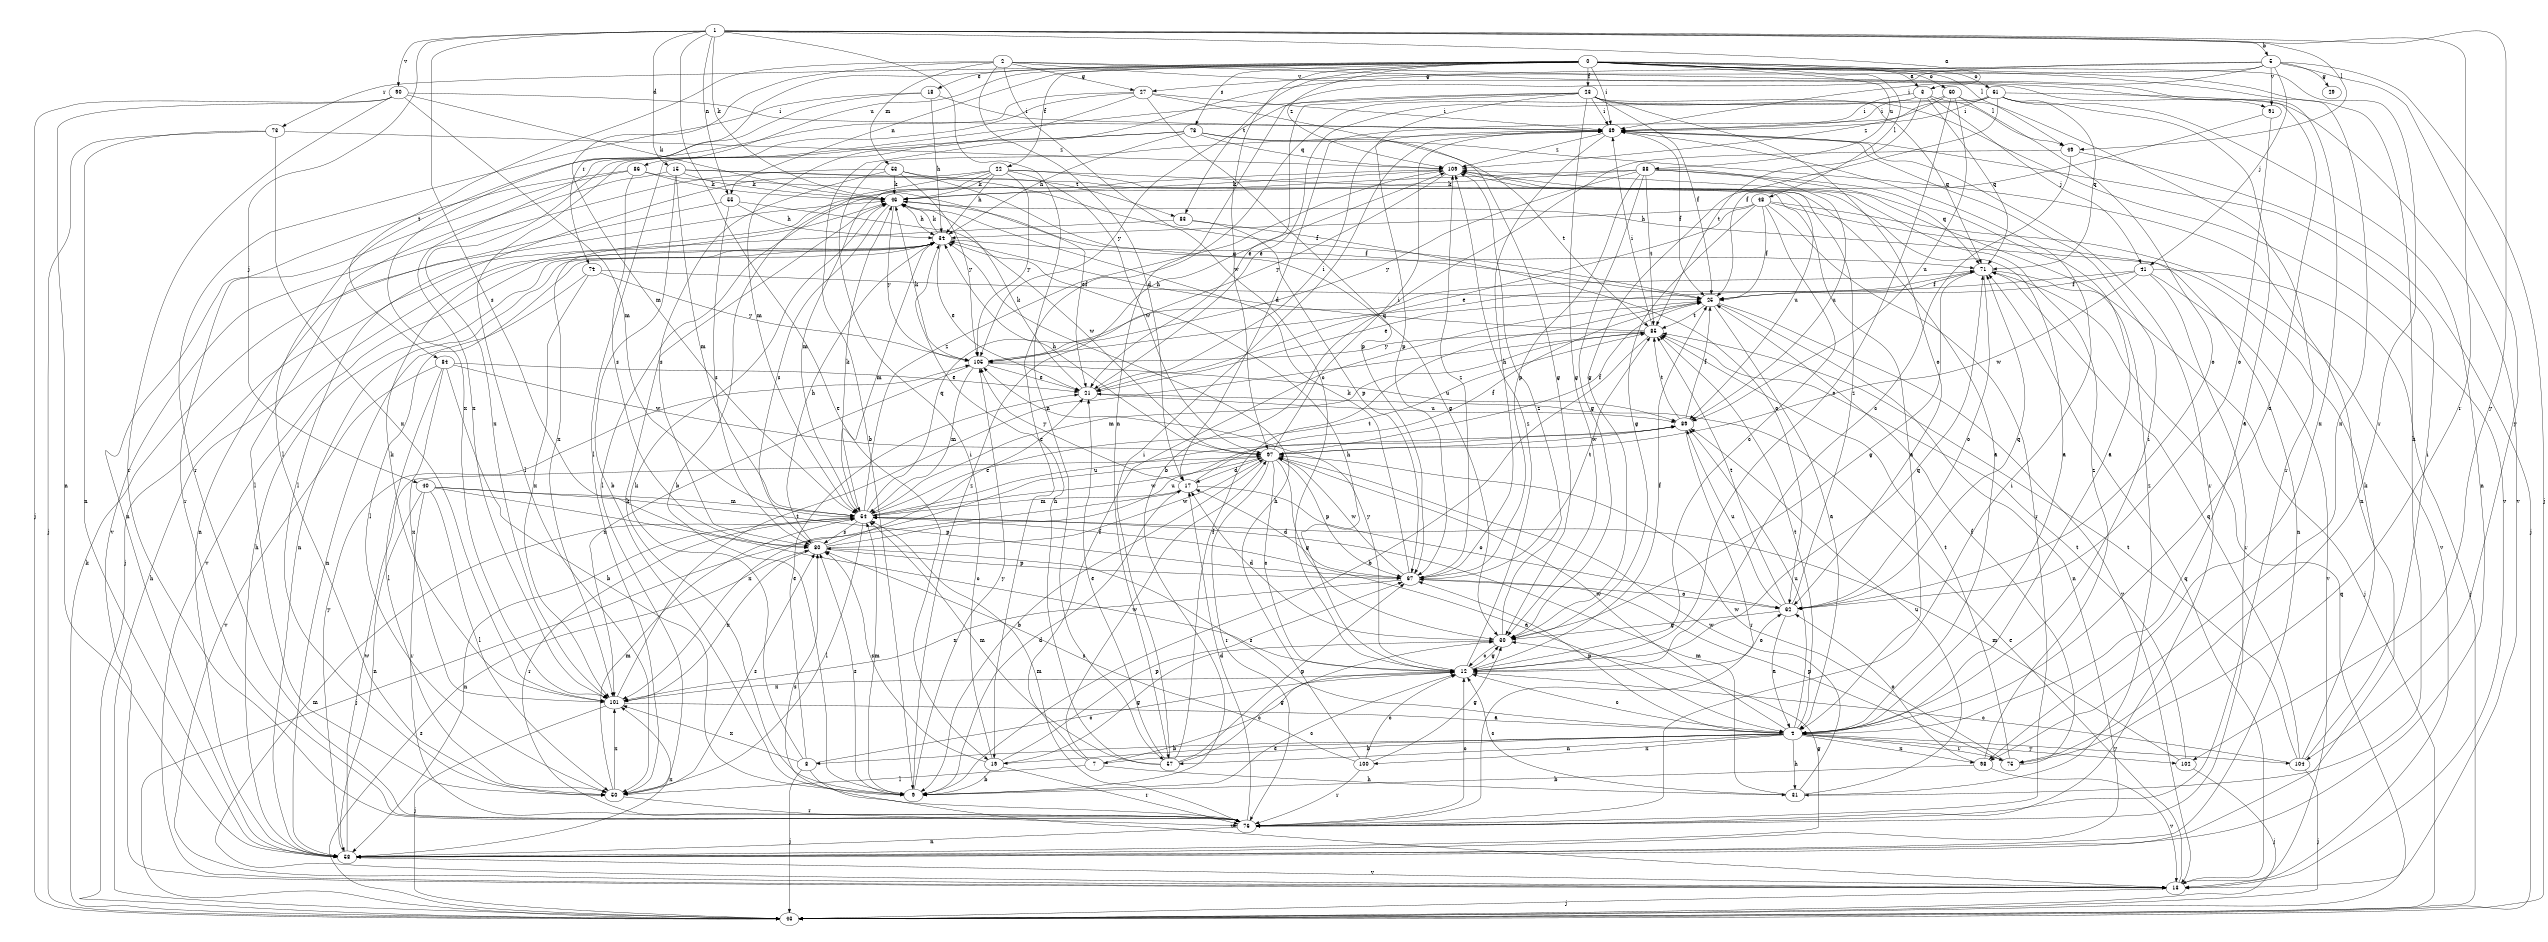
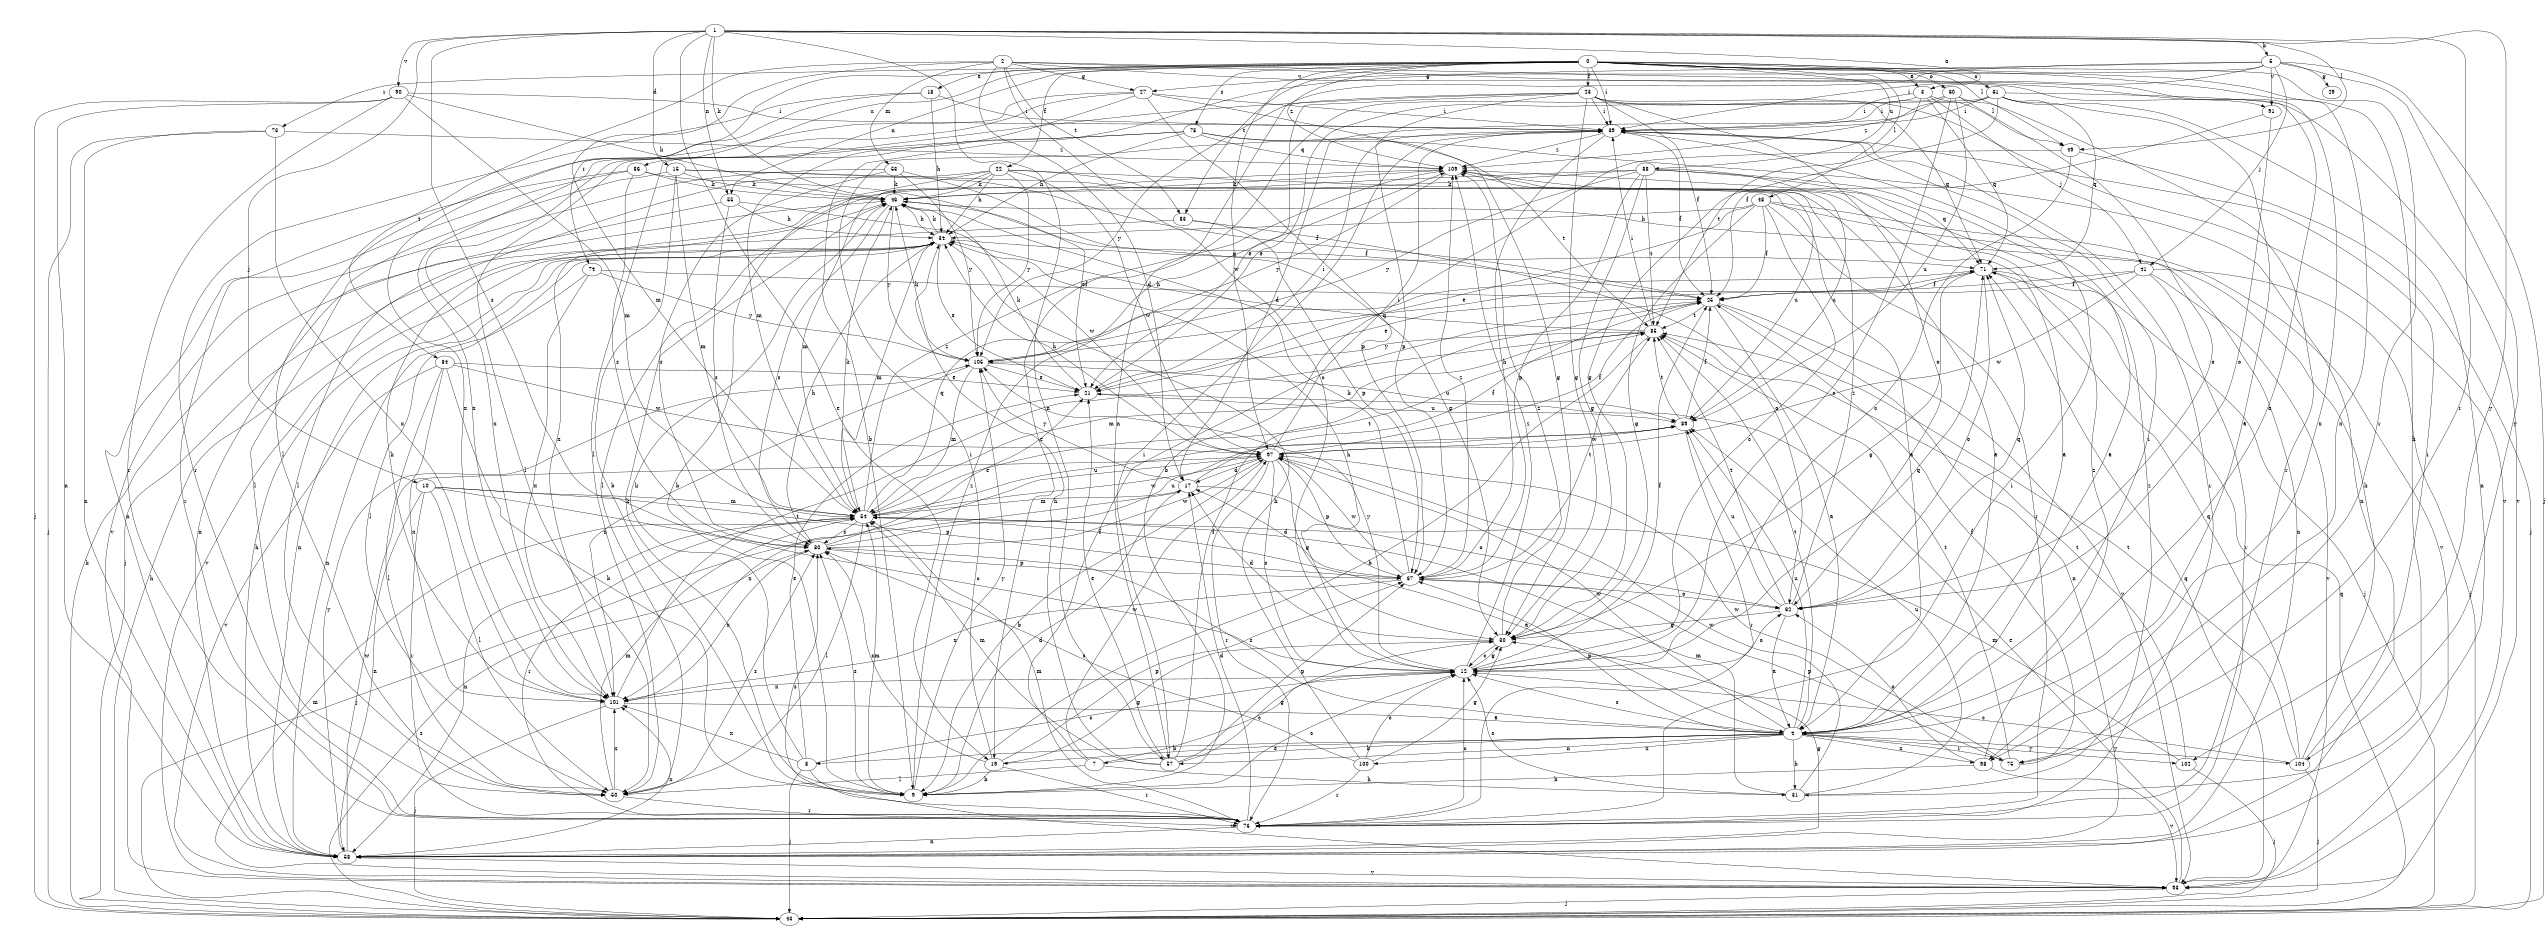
edge "53" -> "83": now "2" -> "83"
node "40": label "40" -> "10"
node "13": label "13" -> "93"
